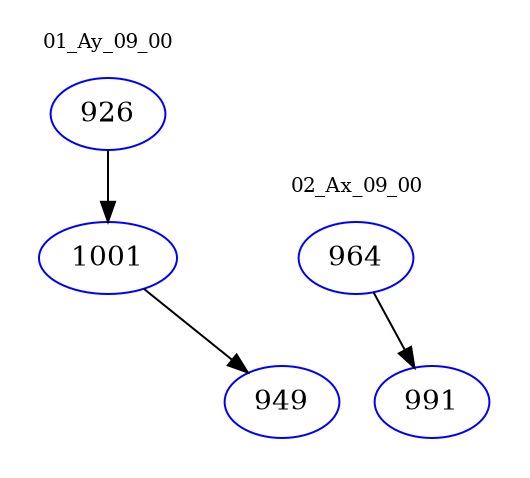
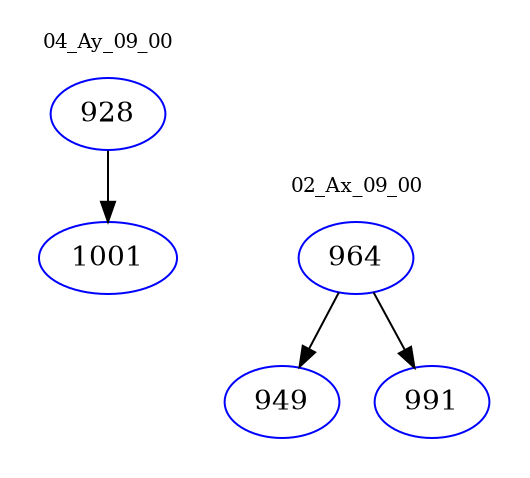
cluster "01_Ay_09_00": label "01_Ay_09_00" -> "04_Ay_09_00"
node "926": label "926" -> "928"
edge "1001" -> "949": now "964" -> "949"
